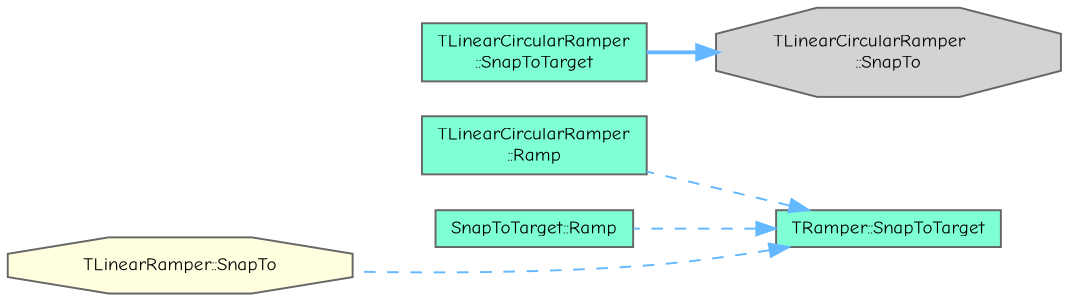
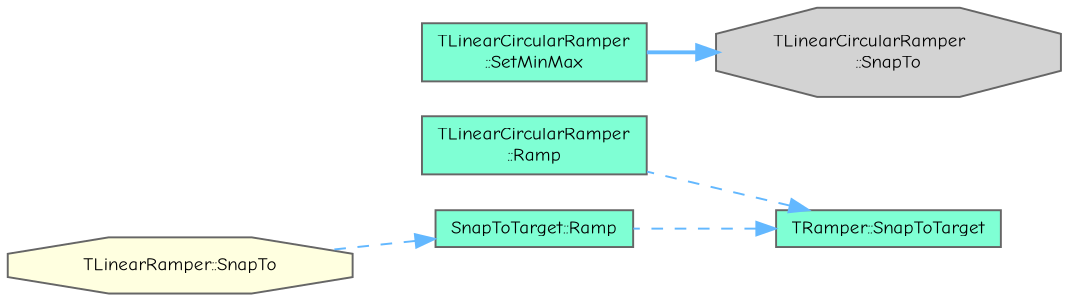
node "TLinearCircularRamper ::SnapToTarget": label "TLinearCircularRamper ::SnapToTarget" -> "TLinearCircularRamper ::SetMinMax"
edge "TLinearRamper::SnapTo" -> "TRamper::SnapToTarget": now "TLinearRamper::SnapTo" -> "SnapToTarget::Ramp"
